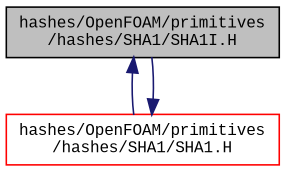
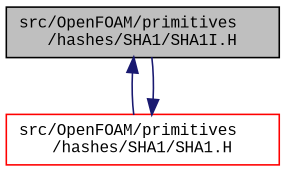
node "hashes/OpenFOAM/primitives /hashes/SHA1/SHA1I.H": label "hashes/OpenFOAM/primitives /hashes/SHA1/SHA1I.H" -> "src/OpenFOAM/primitives /hashes/SHA1/SHA1I.H"
node "hashes/OpenFOAM/primitives /hashes/SHA1/SHA1.H": label "hashes/OpenFOAM/primitives /hashes/SHA1/SHA1.H" -> "src/OpenFOAM/primitives /hashes/SHA1/SHA1.H"
